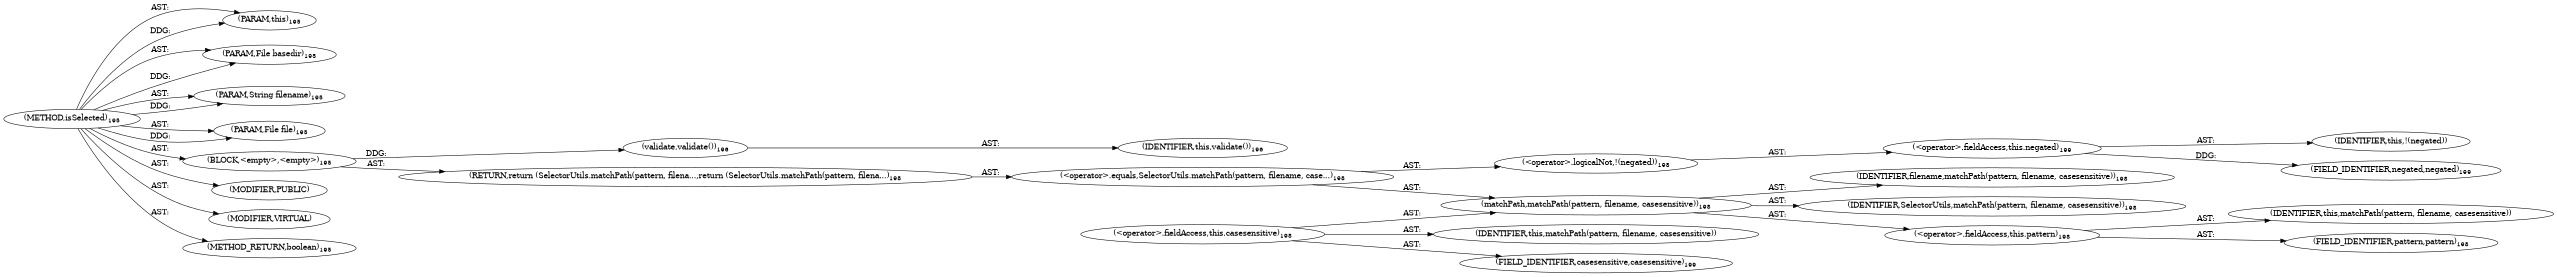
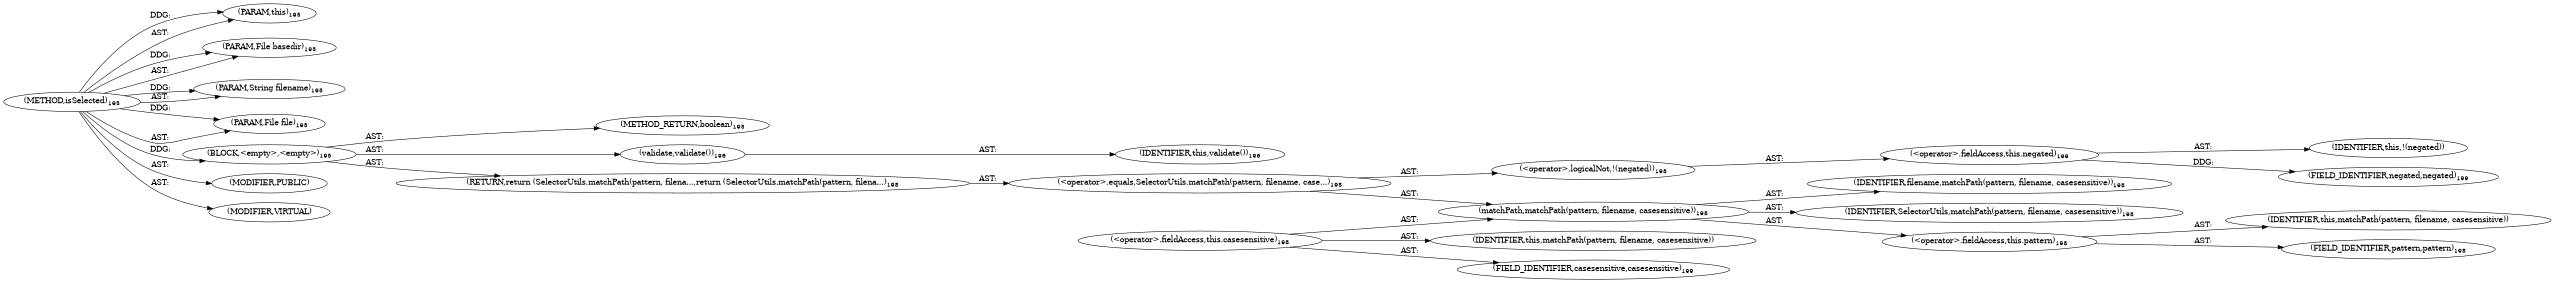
edge "(METHOD,isSelected)" -> "(BLOCK,<empty>,<empty>)": label "AST: " -> "DDG: "
edge "(BLOCK,<empty>,<empty>)" -> "(validate,validate())": label "DDG: " -> "AST: "
edge "(METHOD,isSelected)" -> "(METHOD_RETURN,boolean)": now "(BLOCK,<empty>,<empty>)" -> "(METHOD_RETURN,boolean)"
